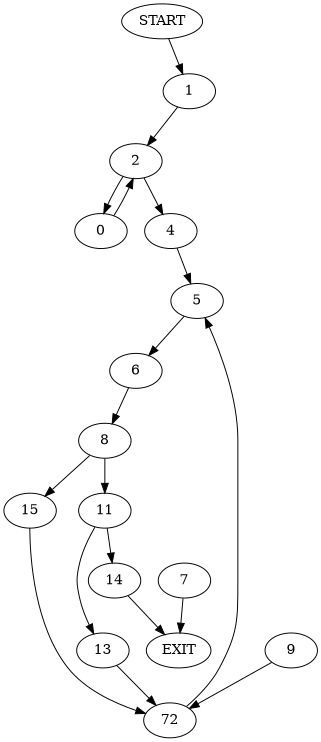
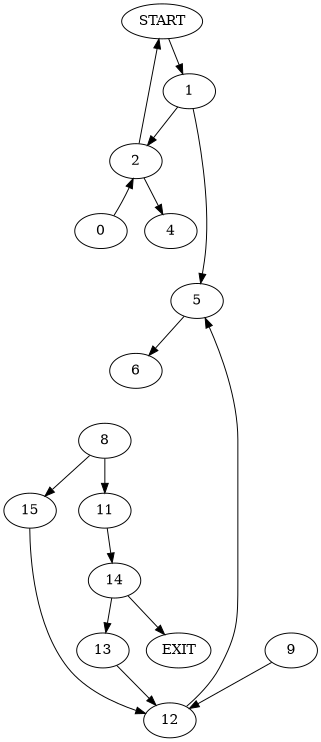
edge "2" -> "0": now "2" -> "START"
edge "4" -> "5": now "1" -> "5"
edge "6" -> "8": removed
edge "11" -> "13": now "14" -> "13"
node "7": removed
node "72": label "72" -> "12"
